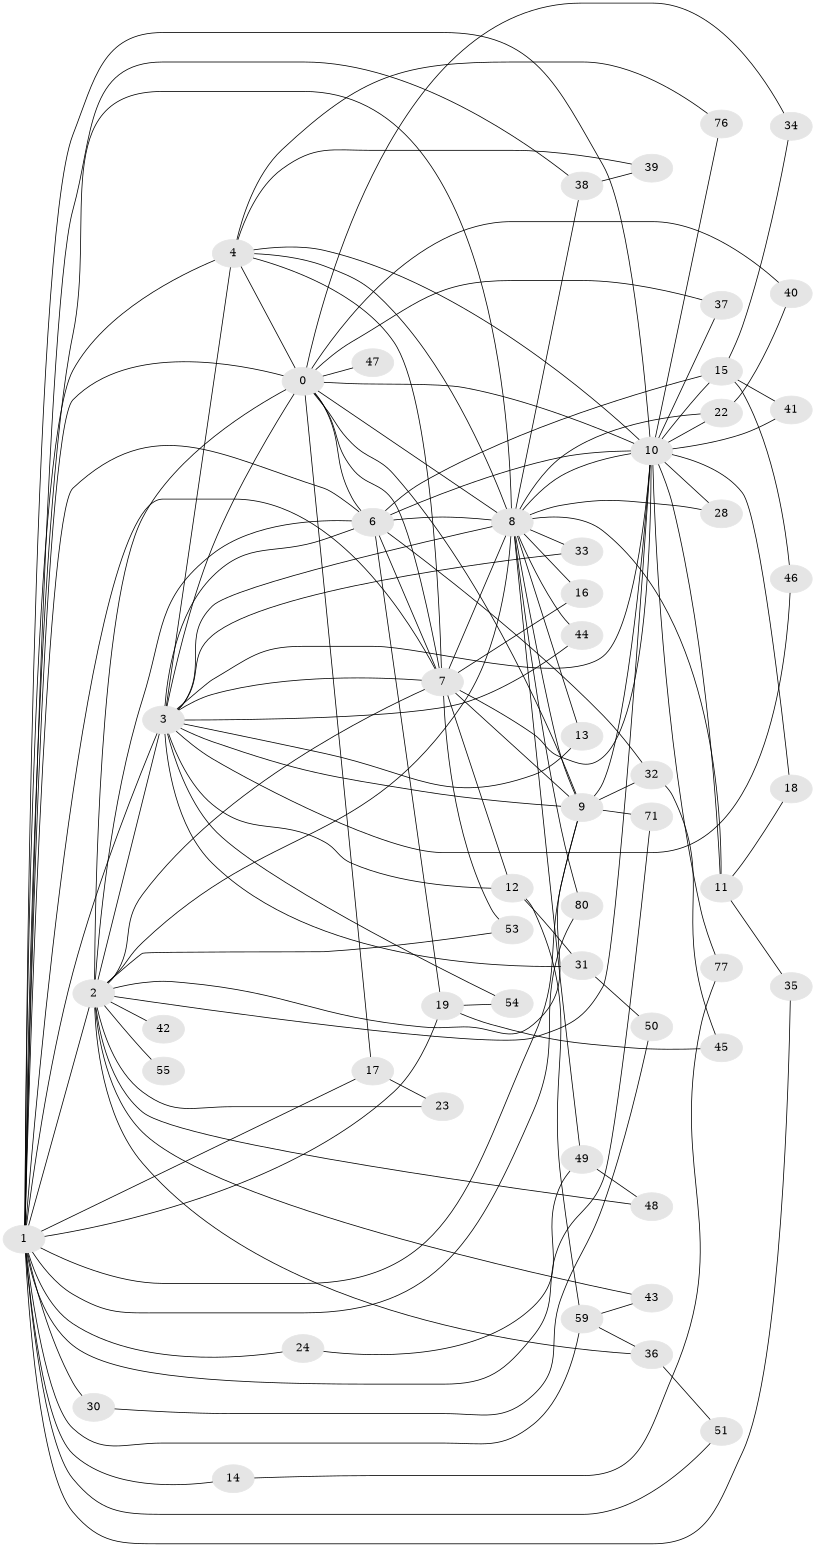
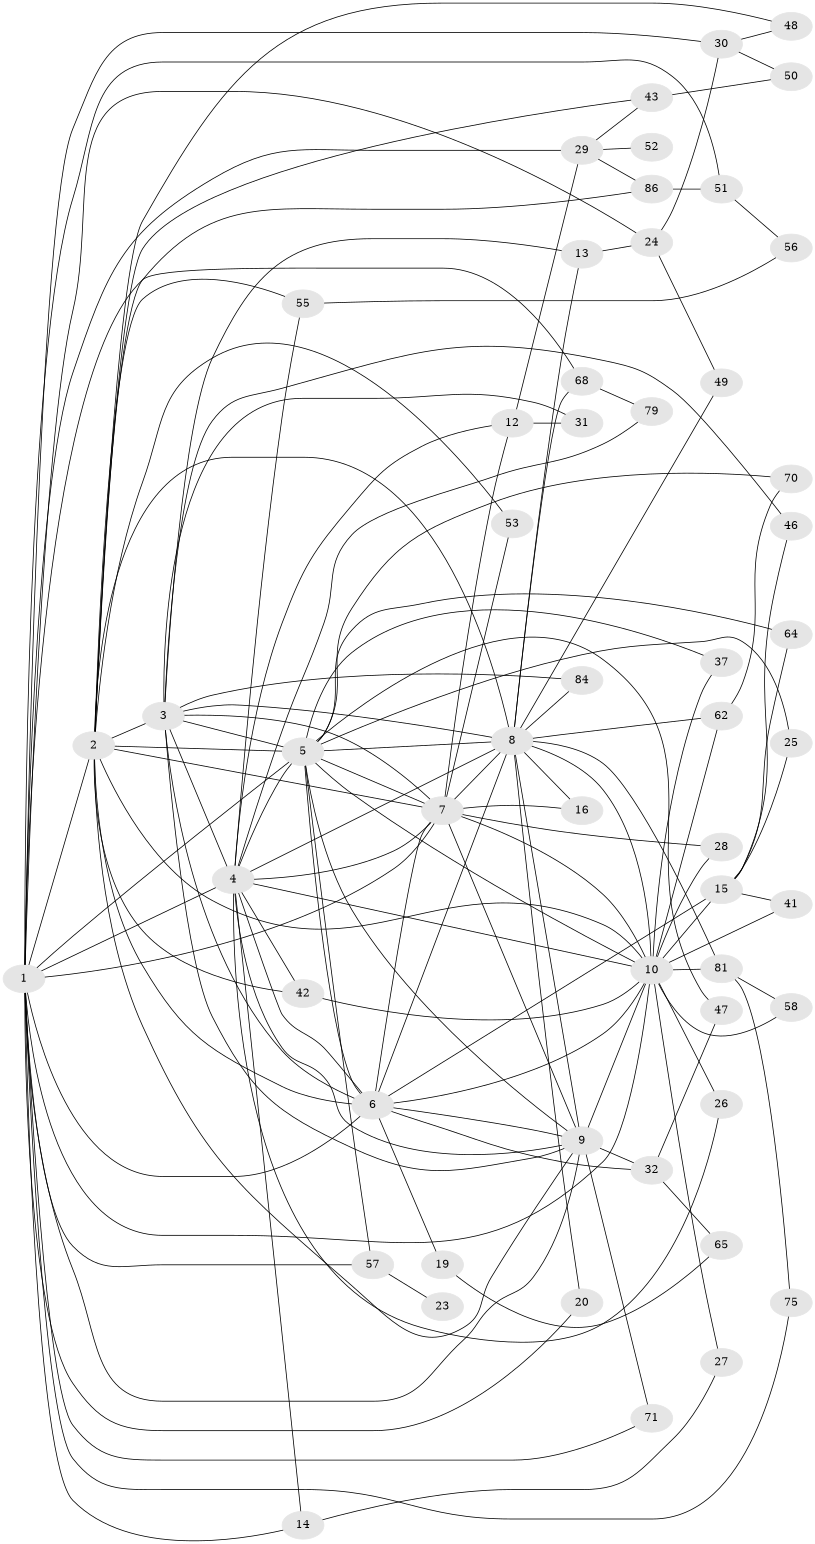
node "76": label "76" -> "26"
node "34": label "34" -> "64"
edge "30" -- "24": added
node "52": added
node "39": label "39" -> "79"
node "38": label "38" -> "68"
edge "24" -- "13": added
node "56": added
node "40": label "40" -> "70"
edge "8" -- "1": removed
node "0": label "0" -> "5"
node "22": label "22" -> "62"
edge "28" -- "8": now "28" -- "7"
node "33": removed
edge "55" -- "4": added
node "44": label "44" -> "84"
edge "10" -- "3": now "10" -- "42"
node "25": added
node "18": label "18" -> "58"
edge "3" -- "12": now "4" -- "12"
node "11": label "11" -> "81"
node "80": label "80" -> "20"
edge "4" -- "42": added
node "77": label "77" -> "27"
edge "3" -- "1": removed
node "35": label "35" -> "75"
edge "31" -- "50": now "43" -- "50"
node "54": removed
edge "4" -- "6": added
node "45": label "45" -> "65"
node "17": label "17" -> "57"
edge "47" -- "32": added
edge "2" -- "23": removed
edge "4" -- "9": added
edge "6" -- "9": added
edge "19" -- "1": removed
edge "49" -- "48": now "30" -- "48"
edge "4" -- "14": added
node "59": label "59" -> "29"
node "36": label "36" -> "86"
